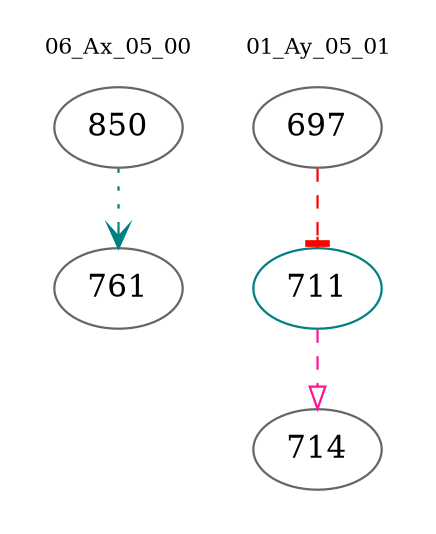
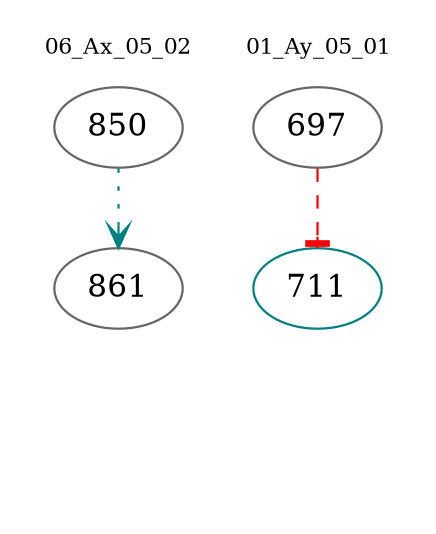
cluster "06_Ax_05_00": label "06_Ax_05_00" -> "06_Ax_05_02"
node "761": label "761" -> "861"
node "714": removed
